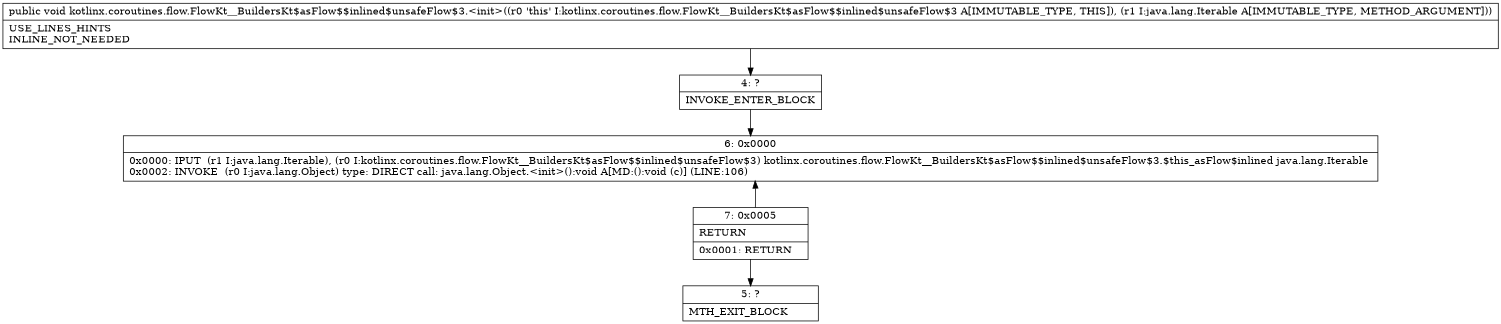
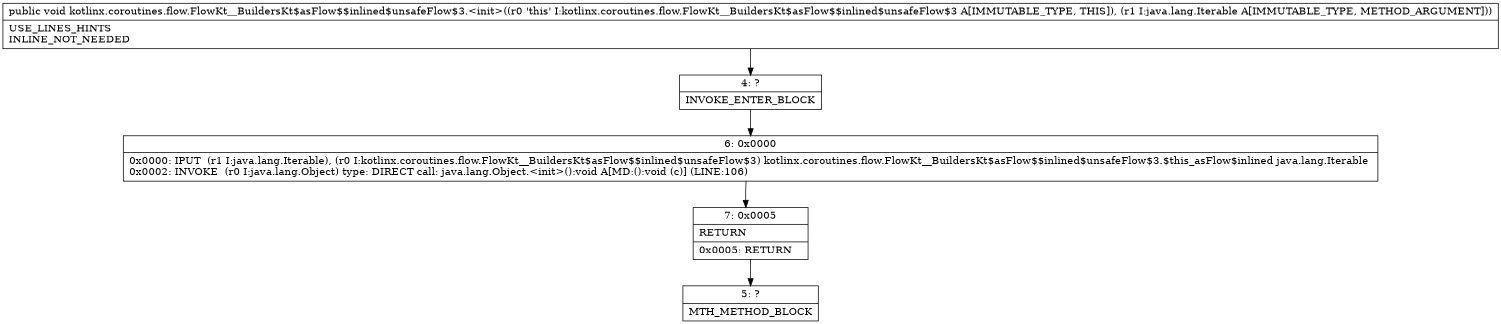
edge "7: 0x0005" -> "6: 0x0000": reversed
node "7: 0x0005": text "0x0001: RETURN" -> "0x0005: RETURN"
node "5: ?": text "MTH_EXIT_BLOCK" -> "MTH_METHOD_BLOCK"
